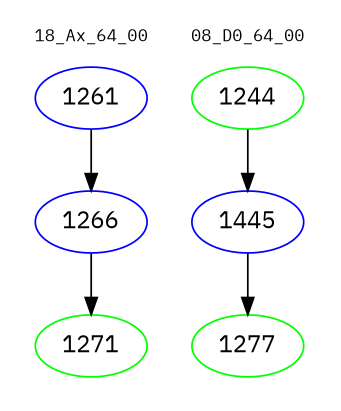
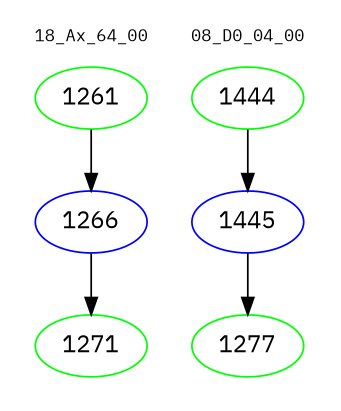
cluster "08_D0_64_00": label "08_D0_64_00" -> "08_D0_04_00"
node "1261": color blue -> green
node "1244": label "1244" -> "1444"
